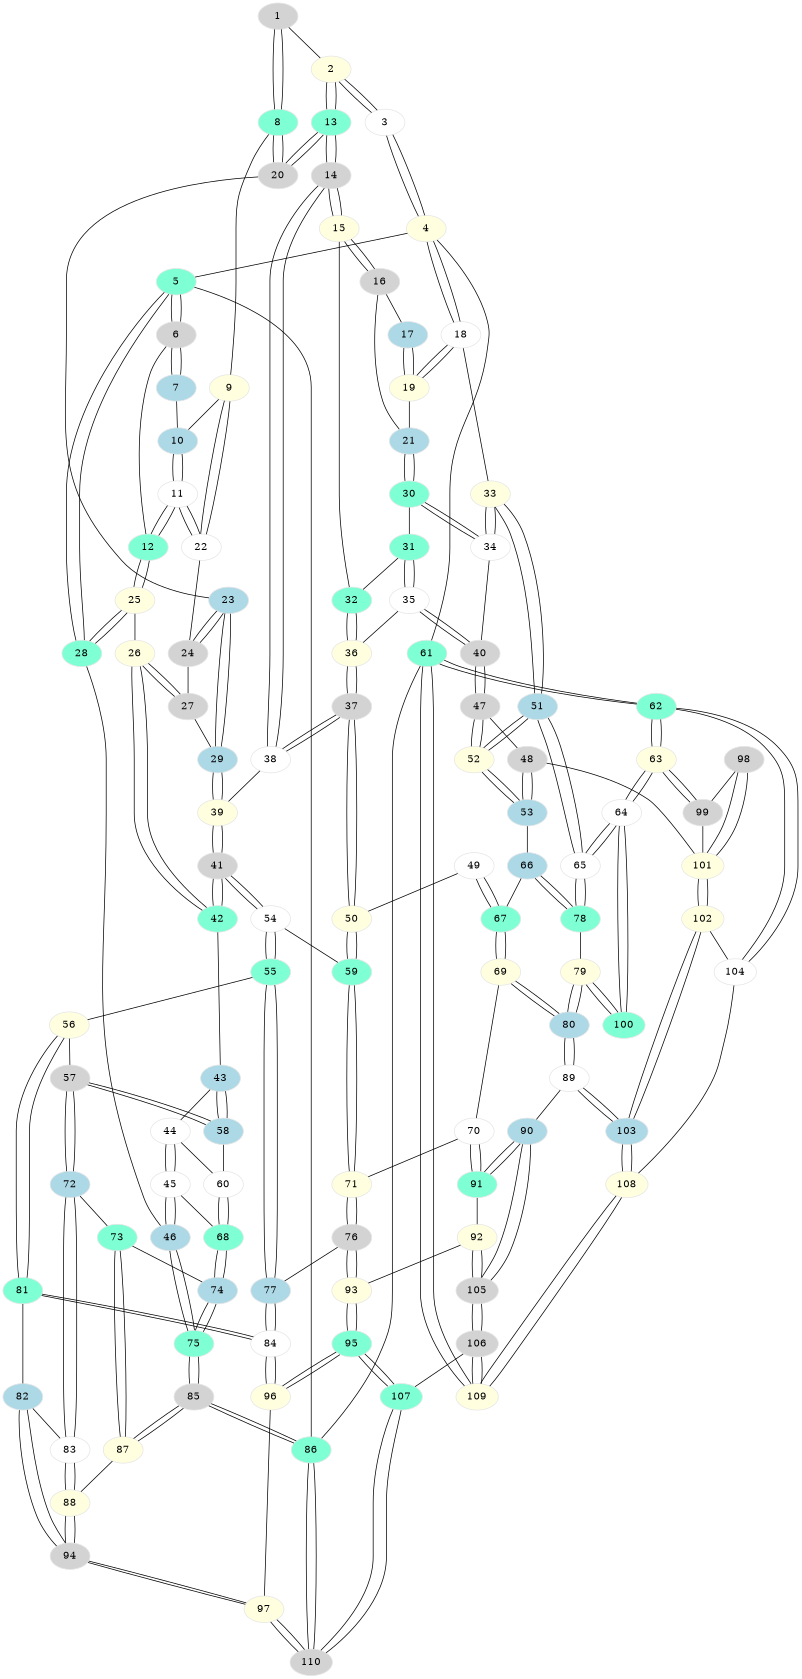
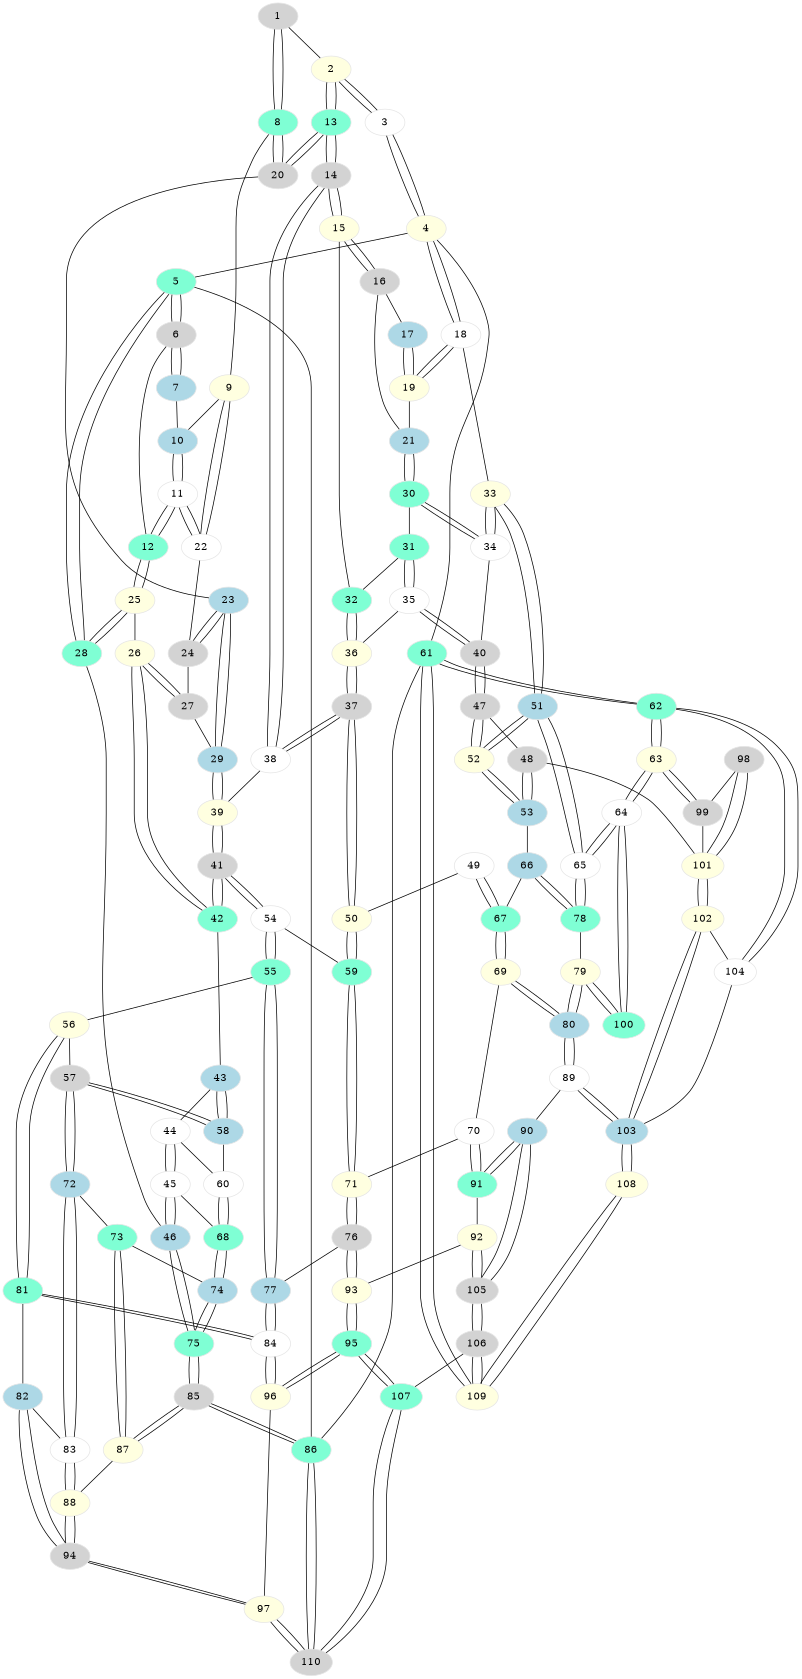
edge "104" -- "108": now "104" -- "103"
